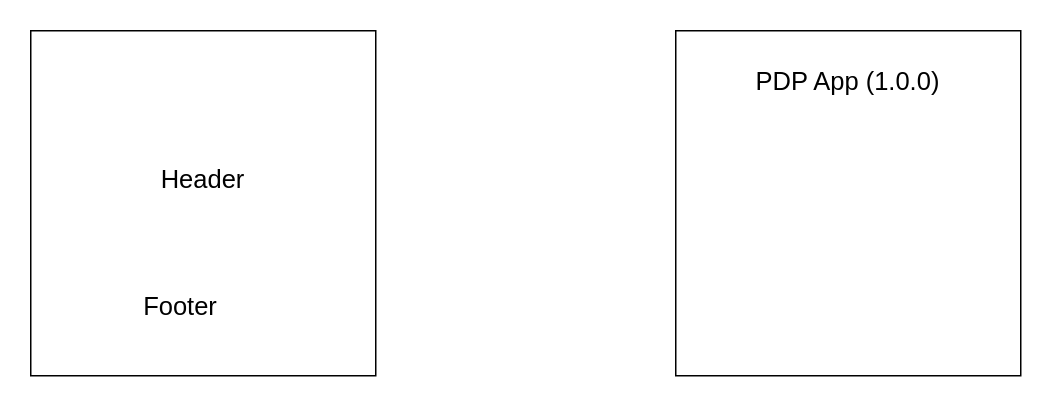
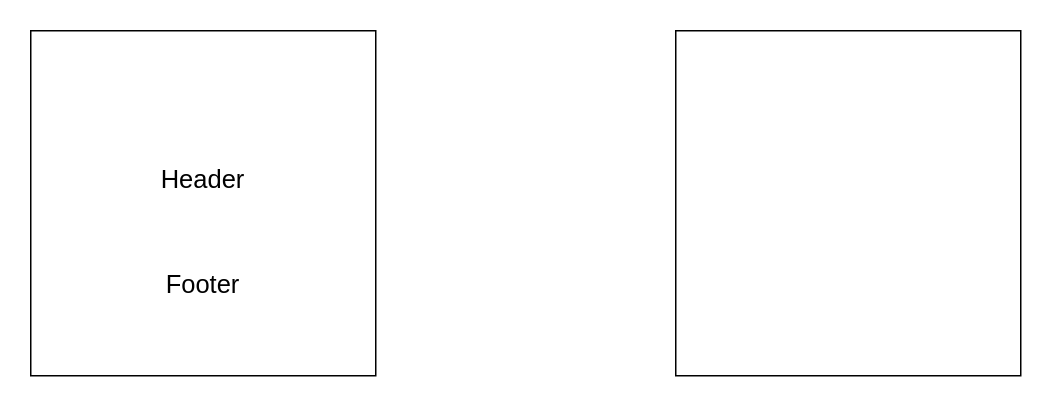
node "PDP App (1.0.0)": removed
node "Footer": moved (181, 308) -> (203, 286)
